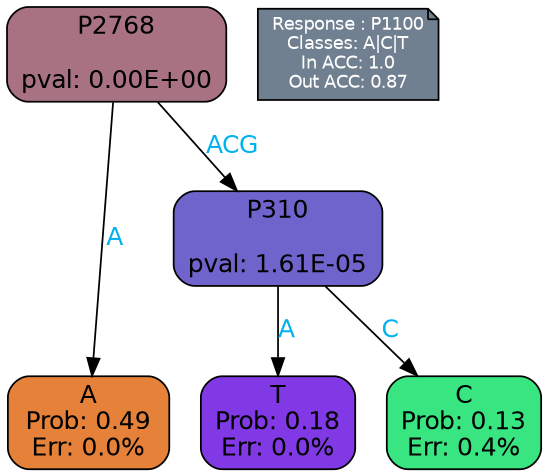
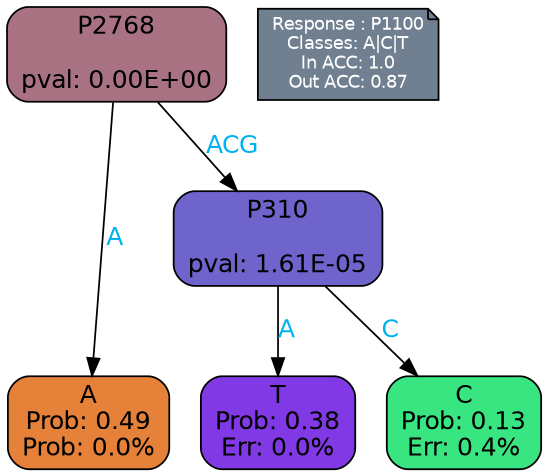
node "A Prob: 0.49 Err: 0.0%": label "A Prob: 0.49 Err: 0.0%" -> "A Prob: 0.49 Prob: 0.0%"
node "T Prob: 0.18 Err: 0.0%": label "T Prob: 0.18 Err: 0.0%" -> "T Prob: 0.38 Err: 0.0%"
